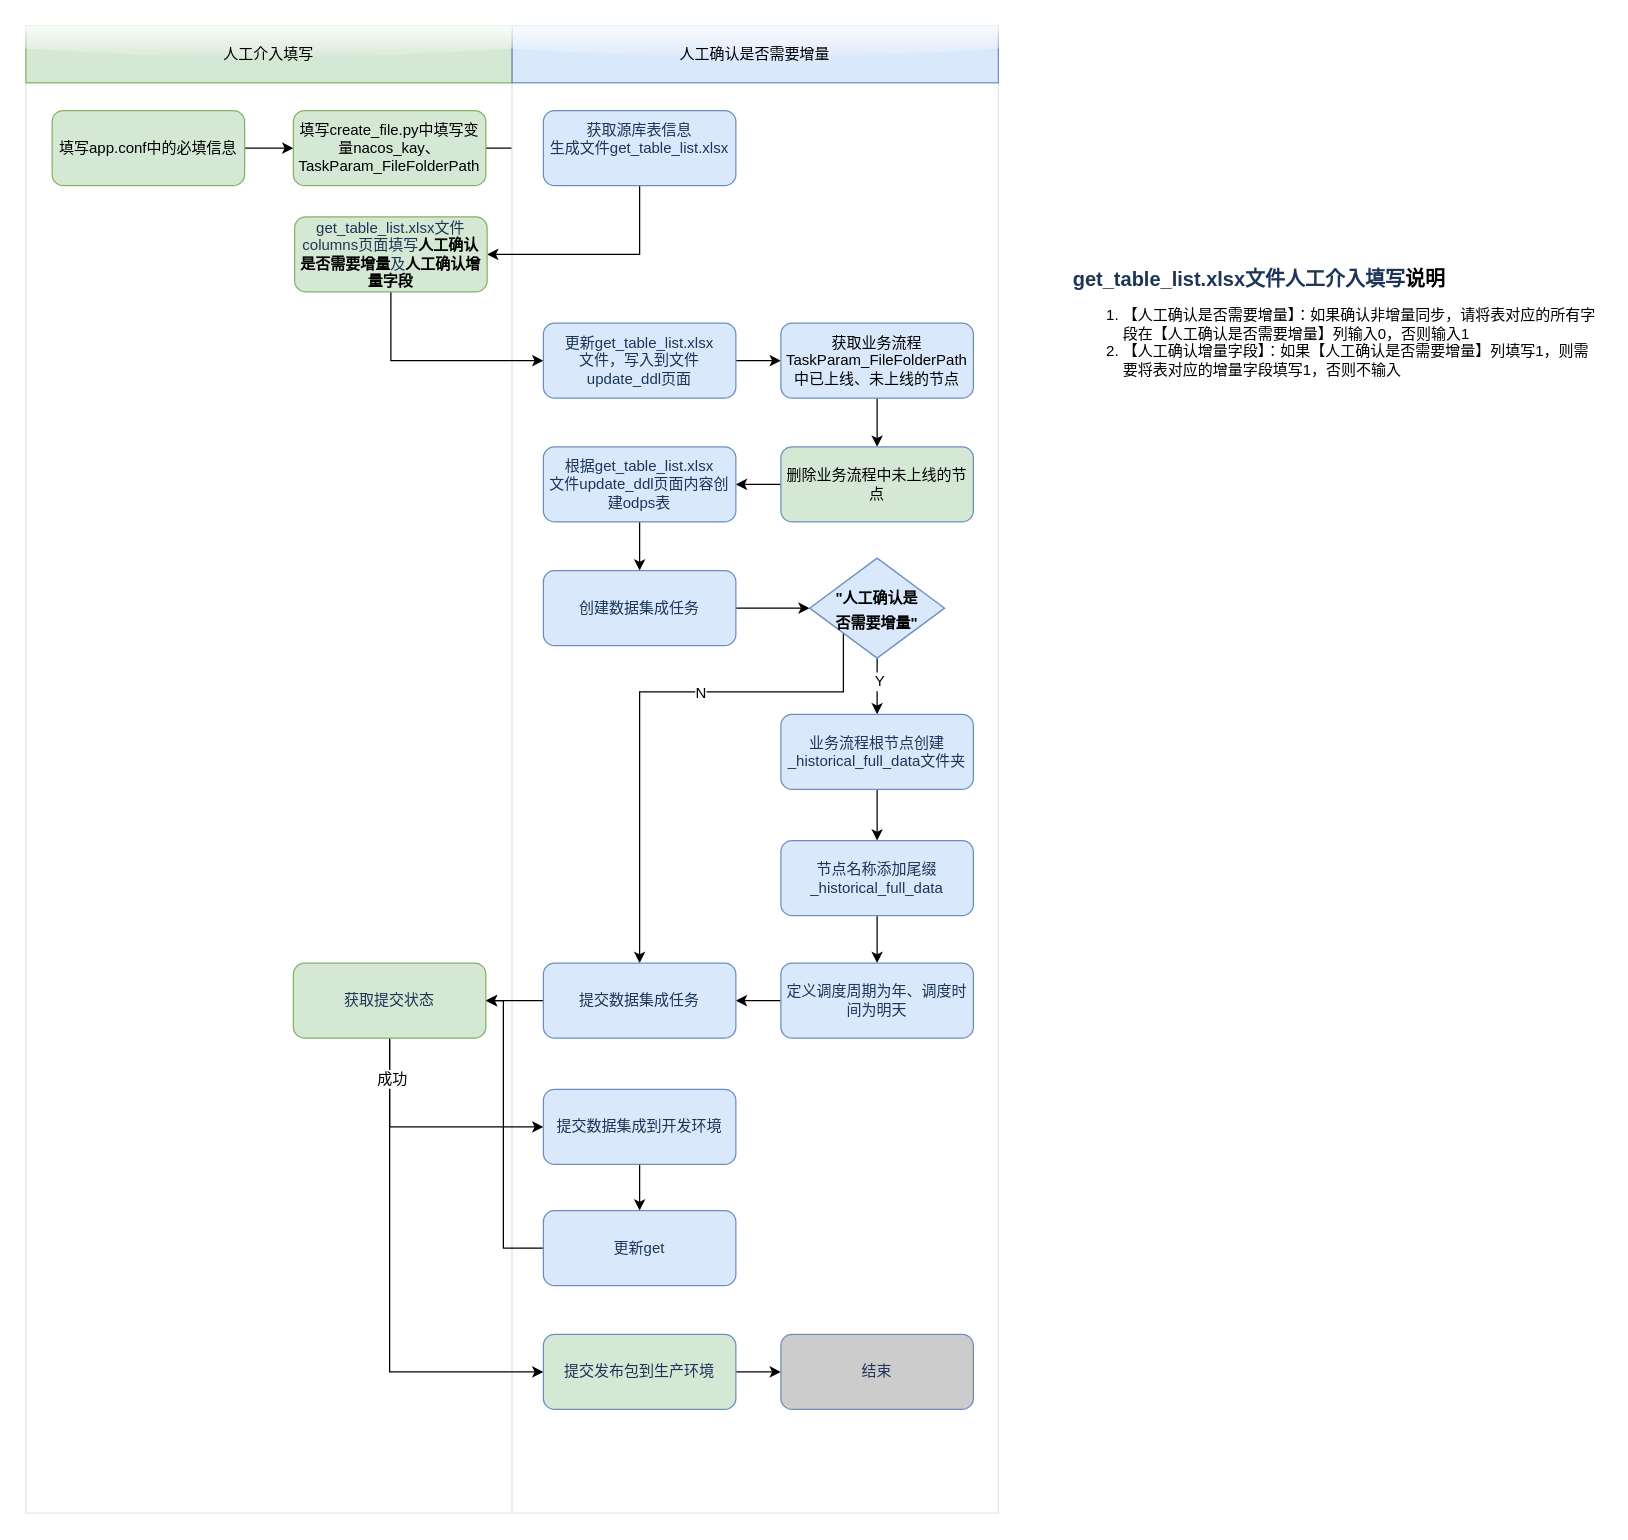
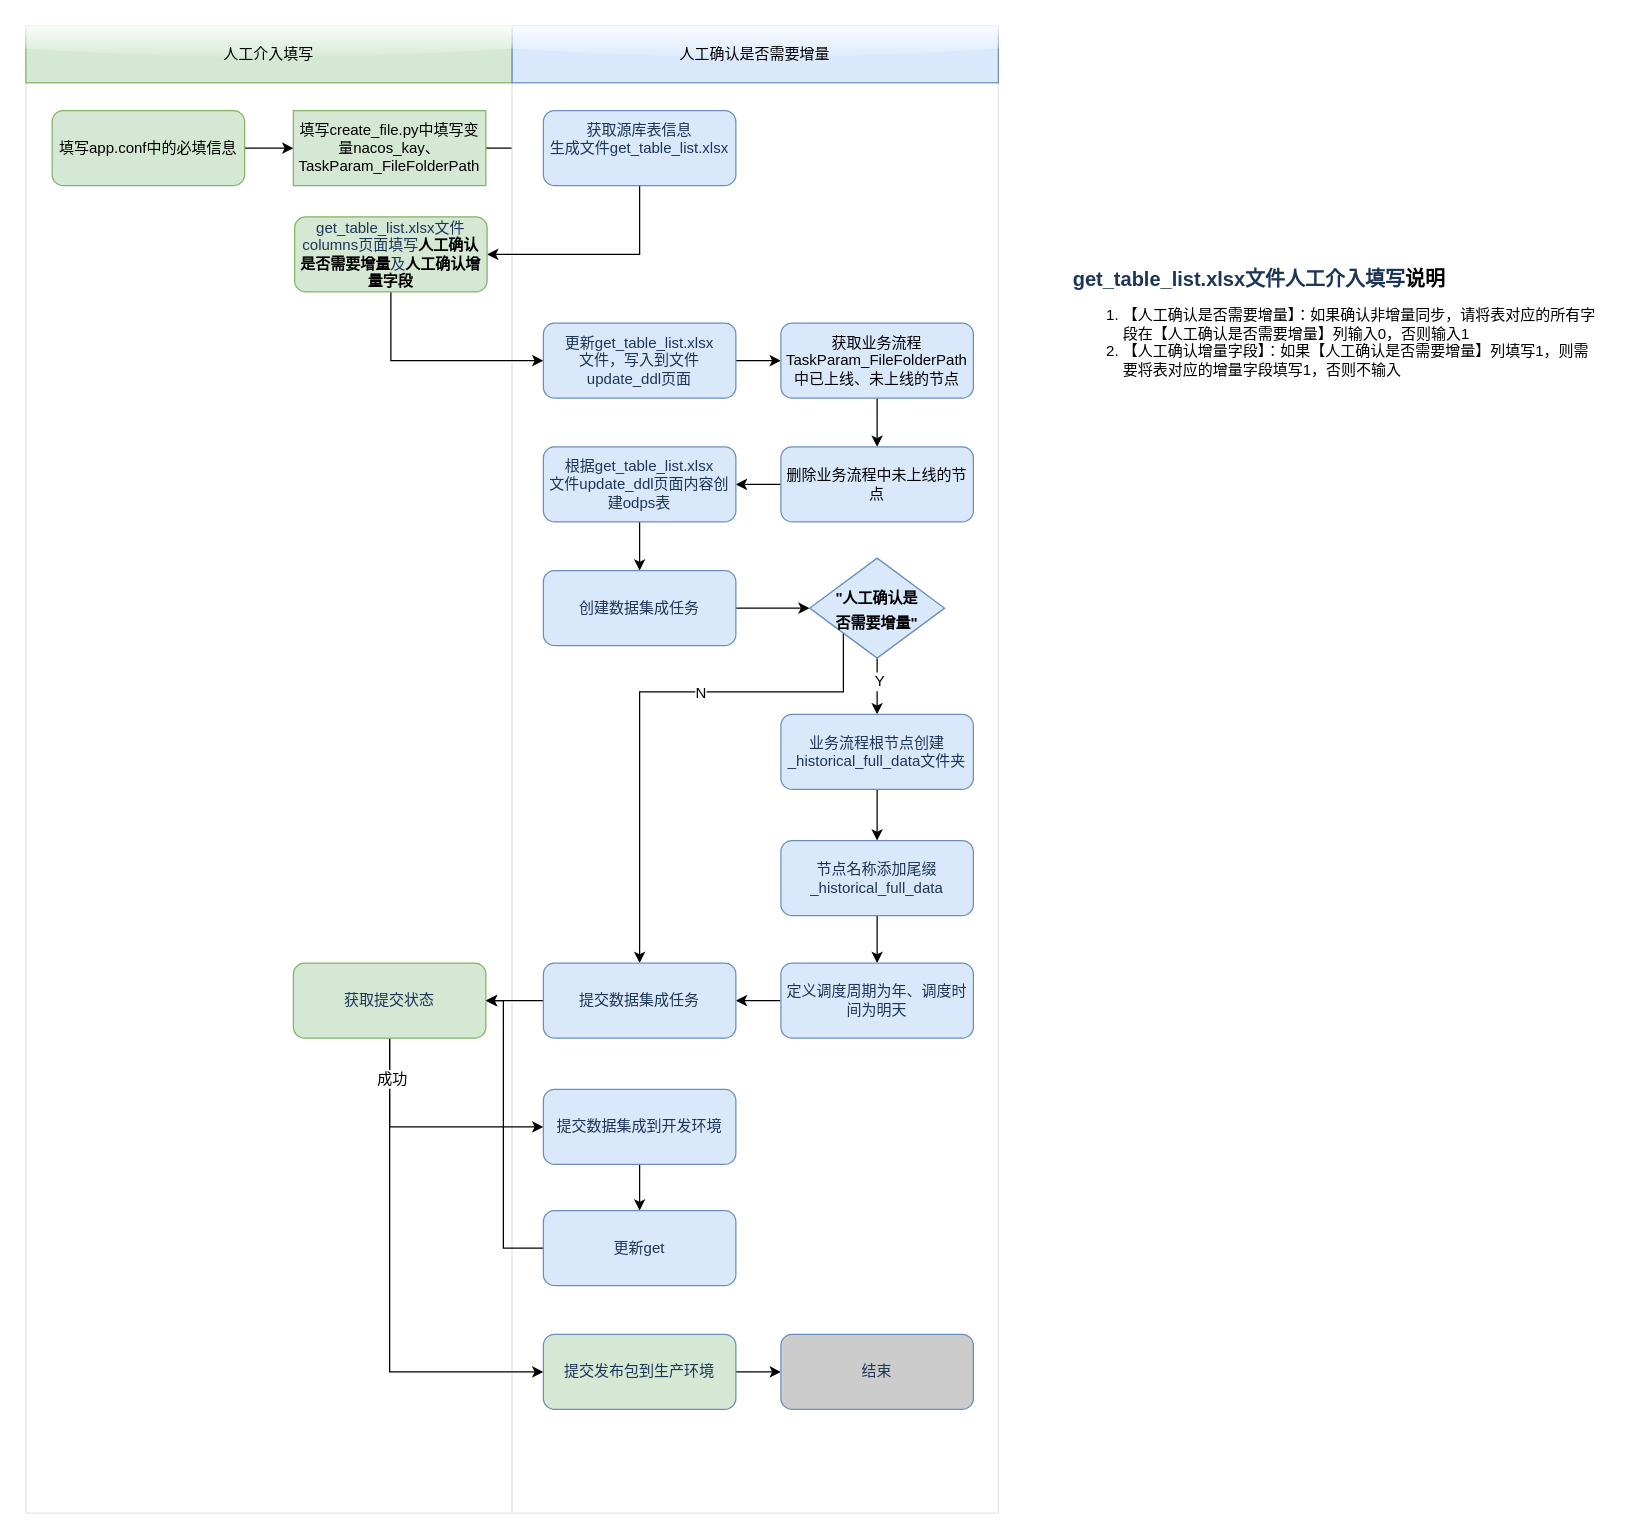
node "填写create_file.py中填写变量nacos_kay、TaskParam_FileFolderPath": shape rounded rectangle -> rectangle
node "删除业务流程中未上线的节点": fillcolor #d5e8d4 -> #dae8fc
